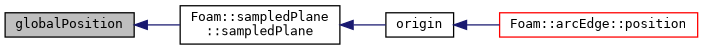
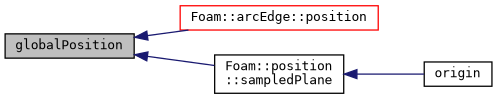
node "Foam::sampledPlane ::sampledPlane": label "Foam::sampledPlane ::sampledPlane" -> "Foam::position ::sampledPlane"
edge "Foam::arcEdge::position" -> "origin": now "Foam::arcEdge::position" -> "globalPosition"
